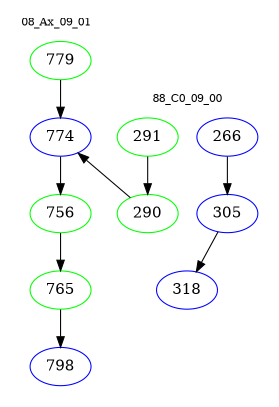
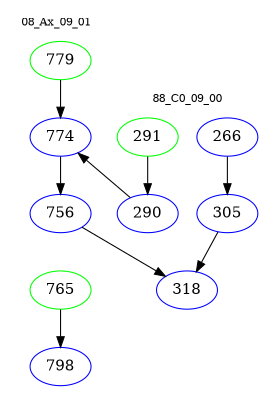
node "756": color green -> blue
node "290": color green -> blue
edge "756" -> "765": now "756" -> "318"
